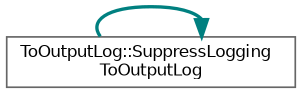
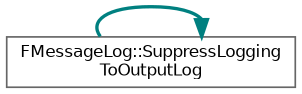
node "ToOutputLog::SuppressLogging ToOutputLog": label "ToOutputLog::SuppressLogging ToOutputLog" -> "FMessageLog::SuppressLogging ToOutputLog"
